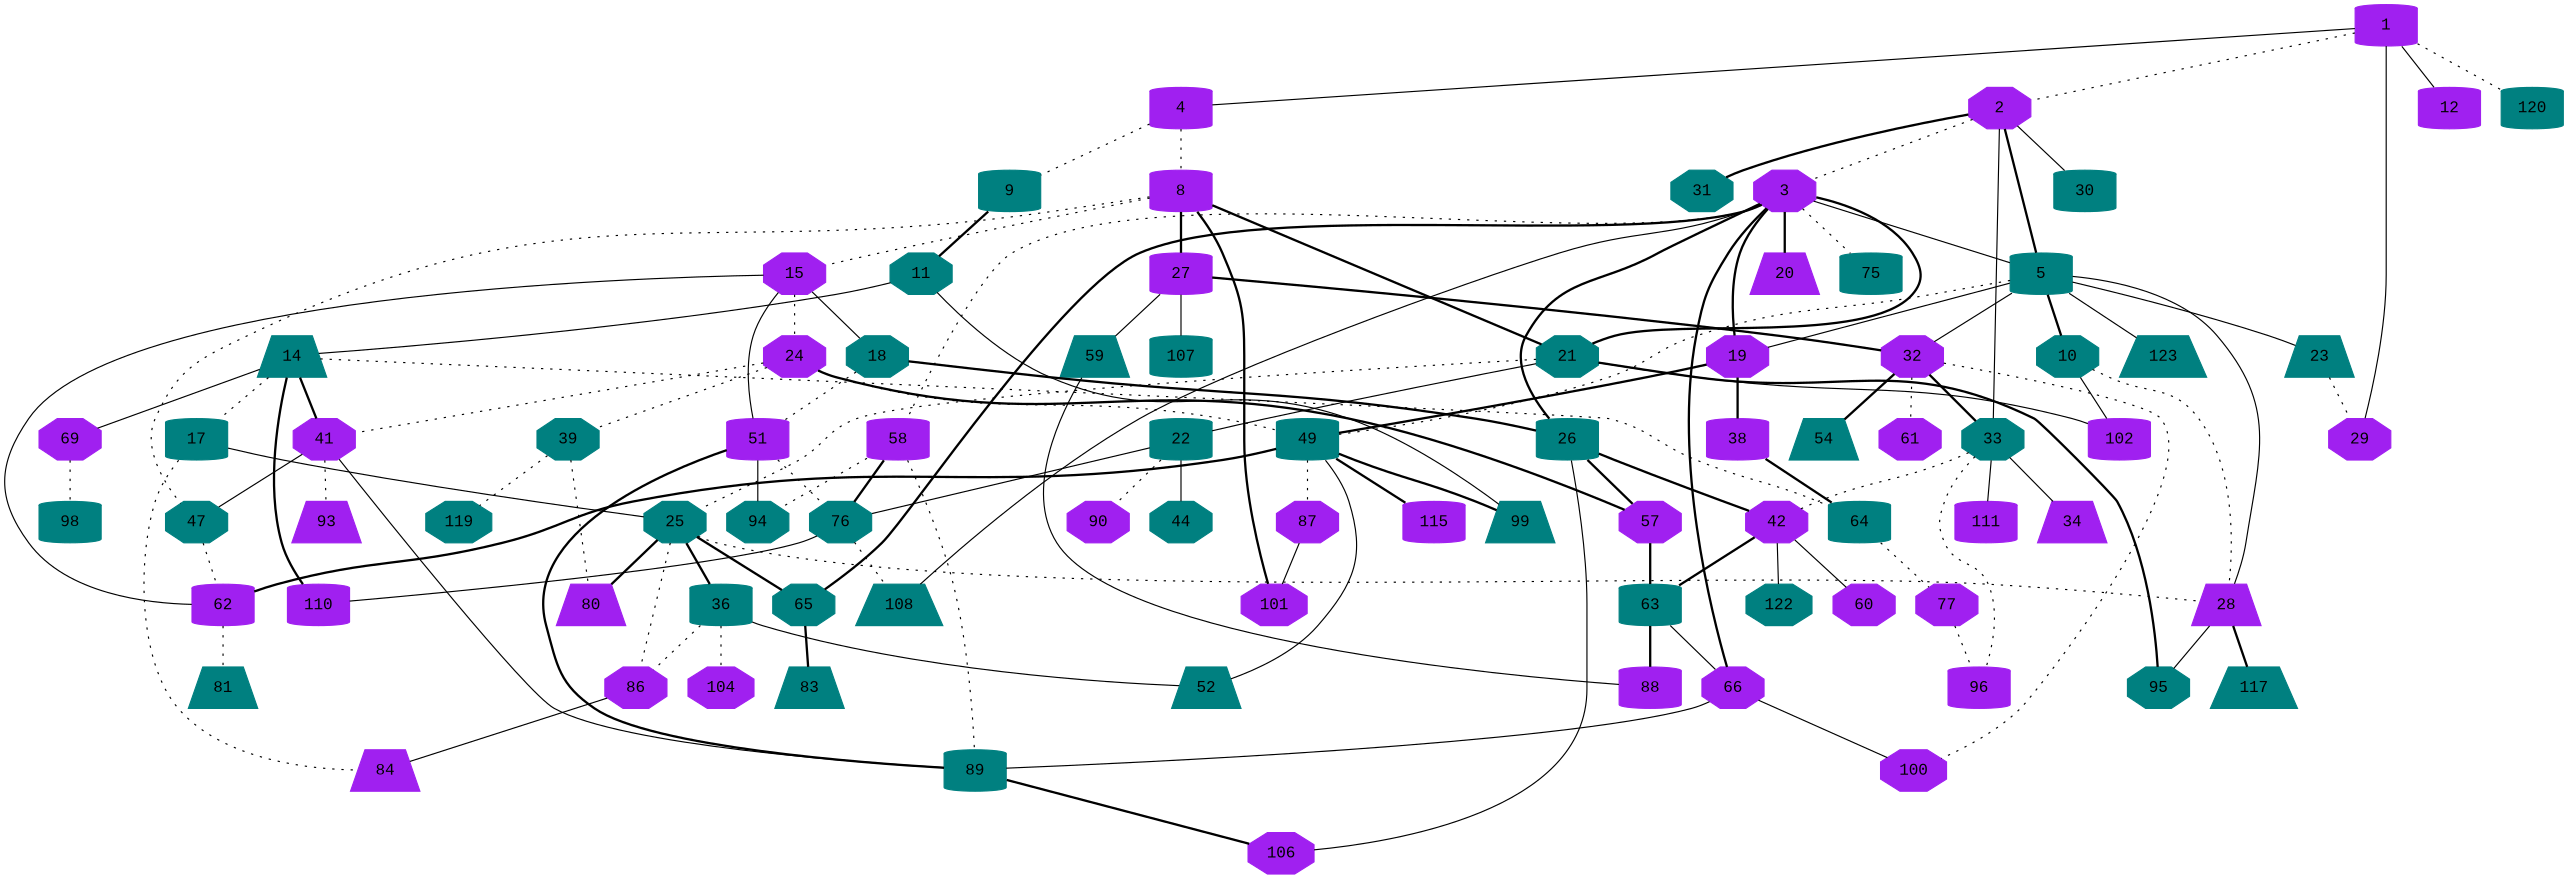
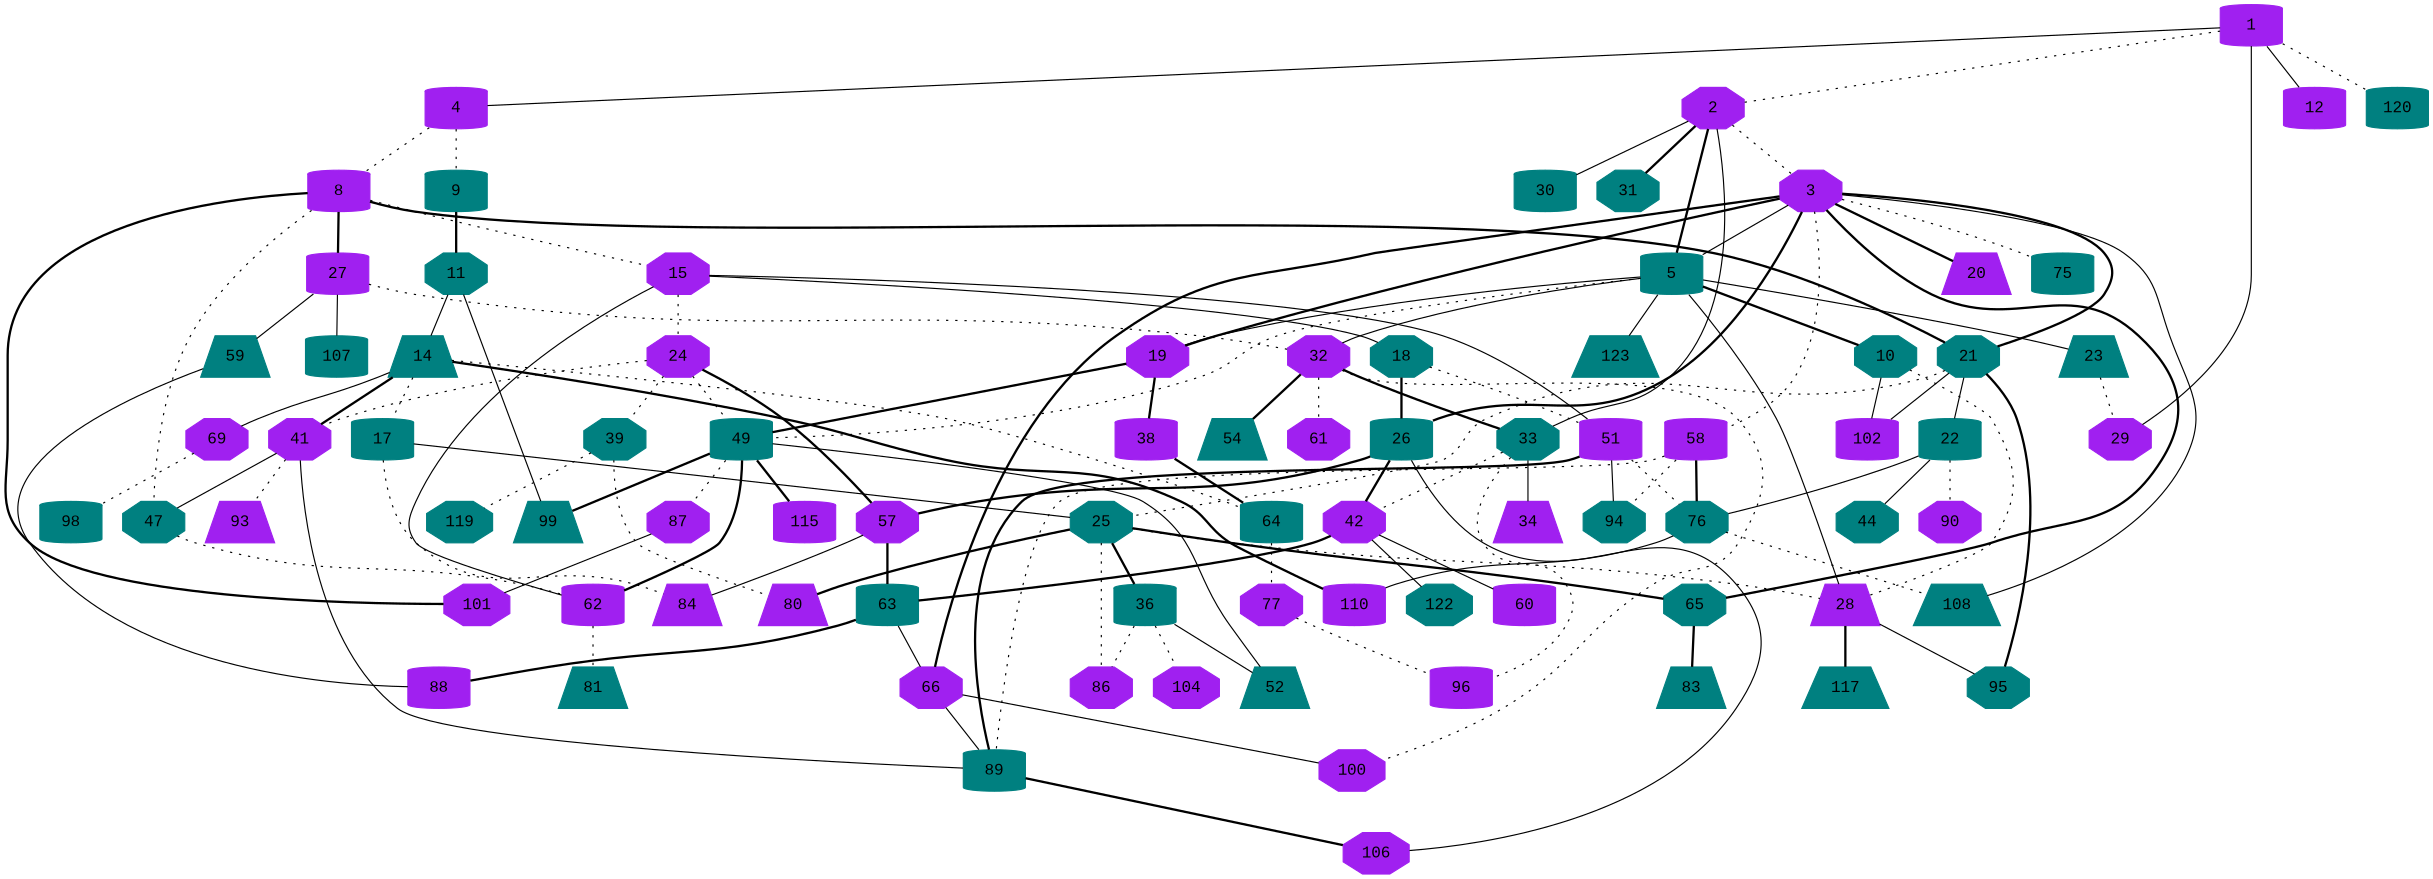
edge "27" -- "32": style bold -> dotted
node "111": removed
node "60": shape octagon -> cylinder
edge "86" -- "84": now "57" -- "84"
